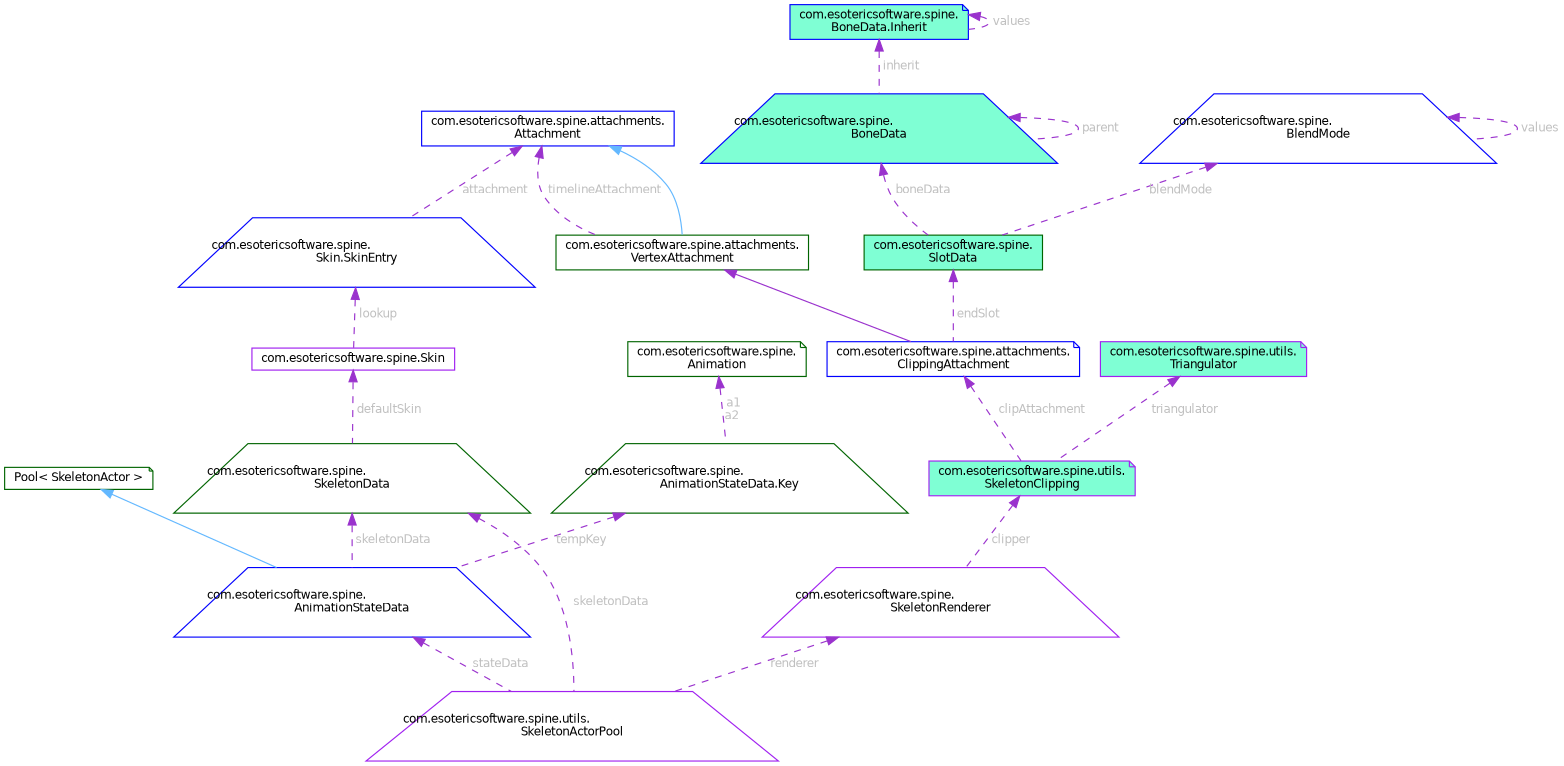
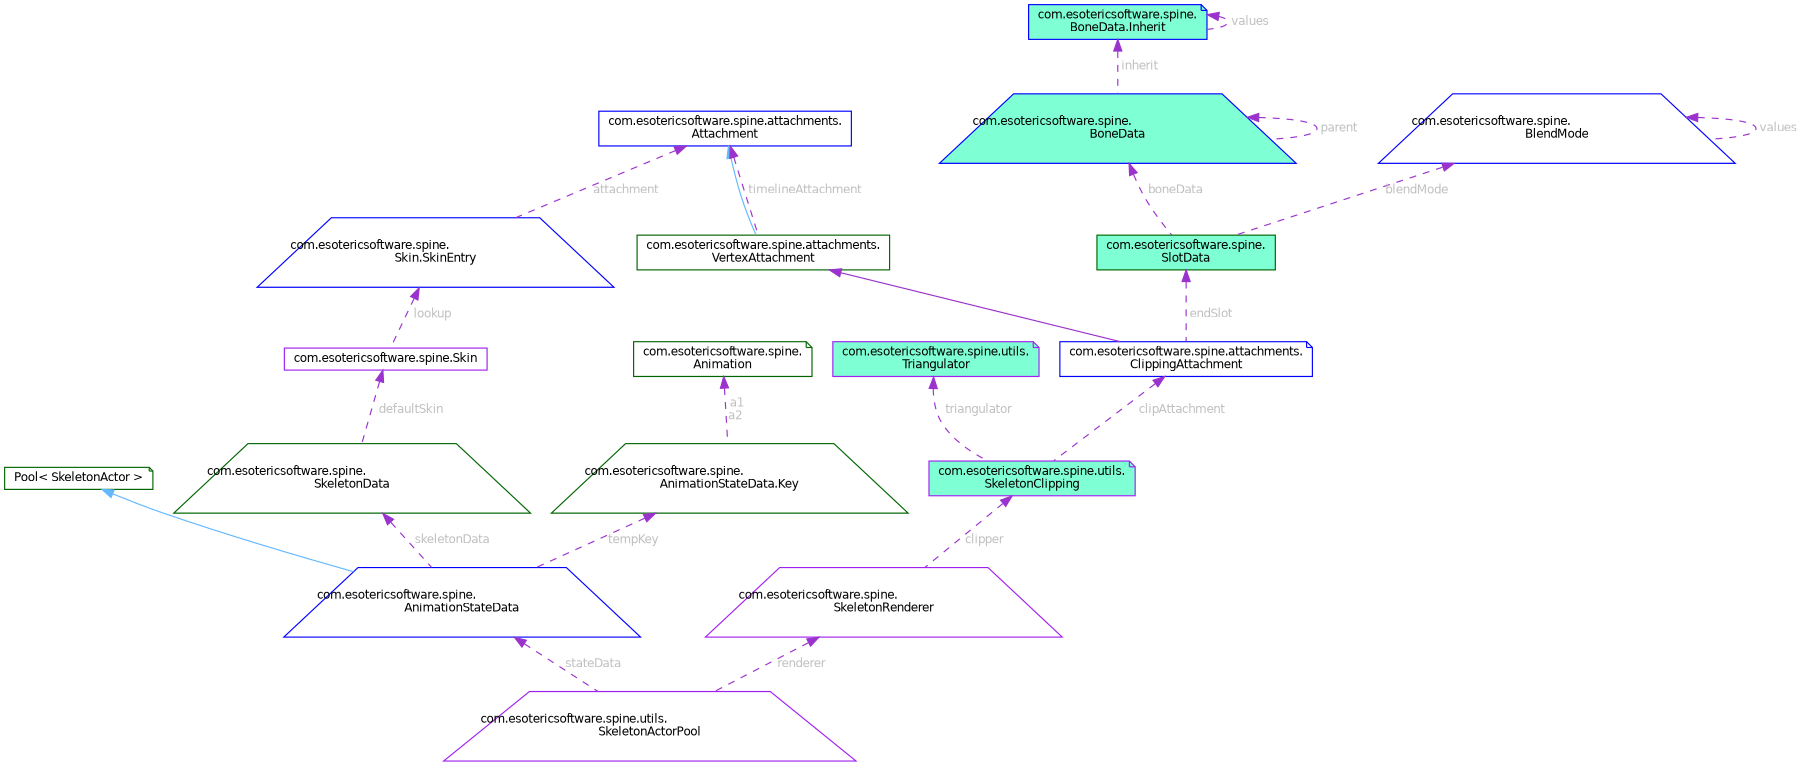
edge "com.esotericsoftware.spine.utils. SkeletonActorPool" -> "com.esotericsoftware.spine. SkeletonData": removed, label "skeletonData"
